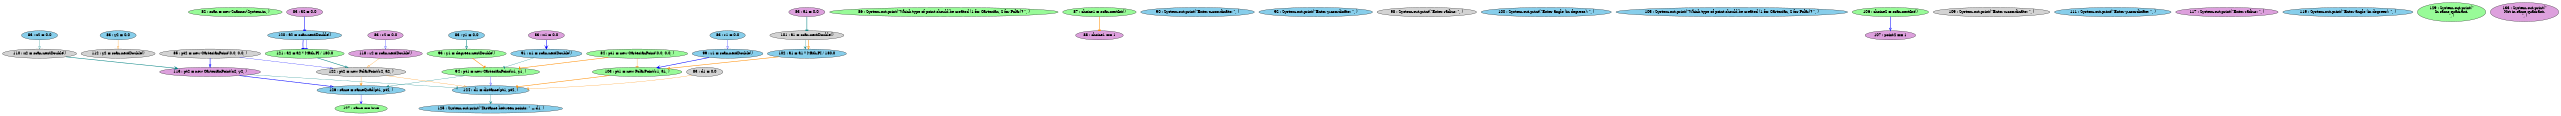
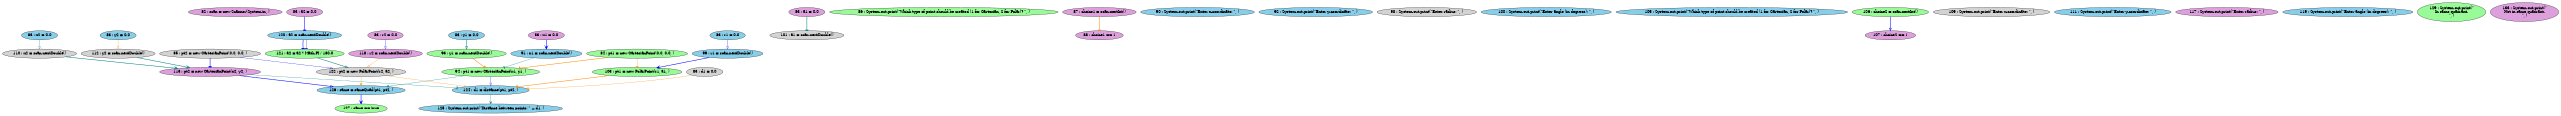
node "82 : scan = new Scanner(System.in, )": fillcolor palegreen -> plum
node "87 : choice1 = scan.nextInt()": fillcolor palegreen -> plum
node "107 : point2 == 1": label "107 : point2 == 1" -> "107 : choice2 == 1"
node "93 : y1 = degrees.nextDouble()": label "93 : y1 = degrees.nextDouble()" -> "93 : y1 = scan.nextDouble()"
node "102 : a1 = a1 * Math.PI / 180.0": removed
edge "112 : y2 = scan.nextDouble()" -> "113 : pt2 = new CartesianPoint(x2, y2, )": added
edge "85 : pt2 = new CartesianPoint(0.0, 0.0, )" -> "113 : pt2 = new CartesianPoint(x2, y2, )": arrowhead onormal -> tee
edge "126 : same = sameQuad(pt1, pt2, )" -> "127 : same == true": style solid -> bold
